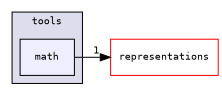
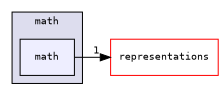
cluster "tools": label "tools" -> "math"
